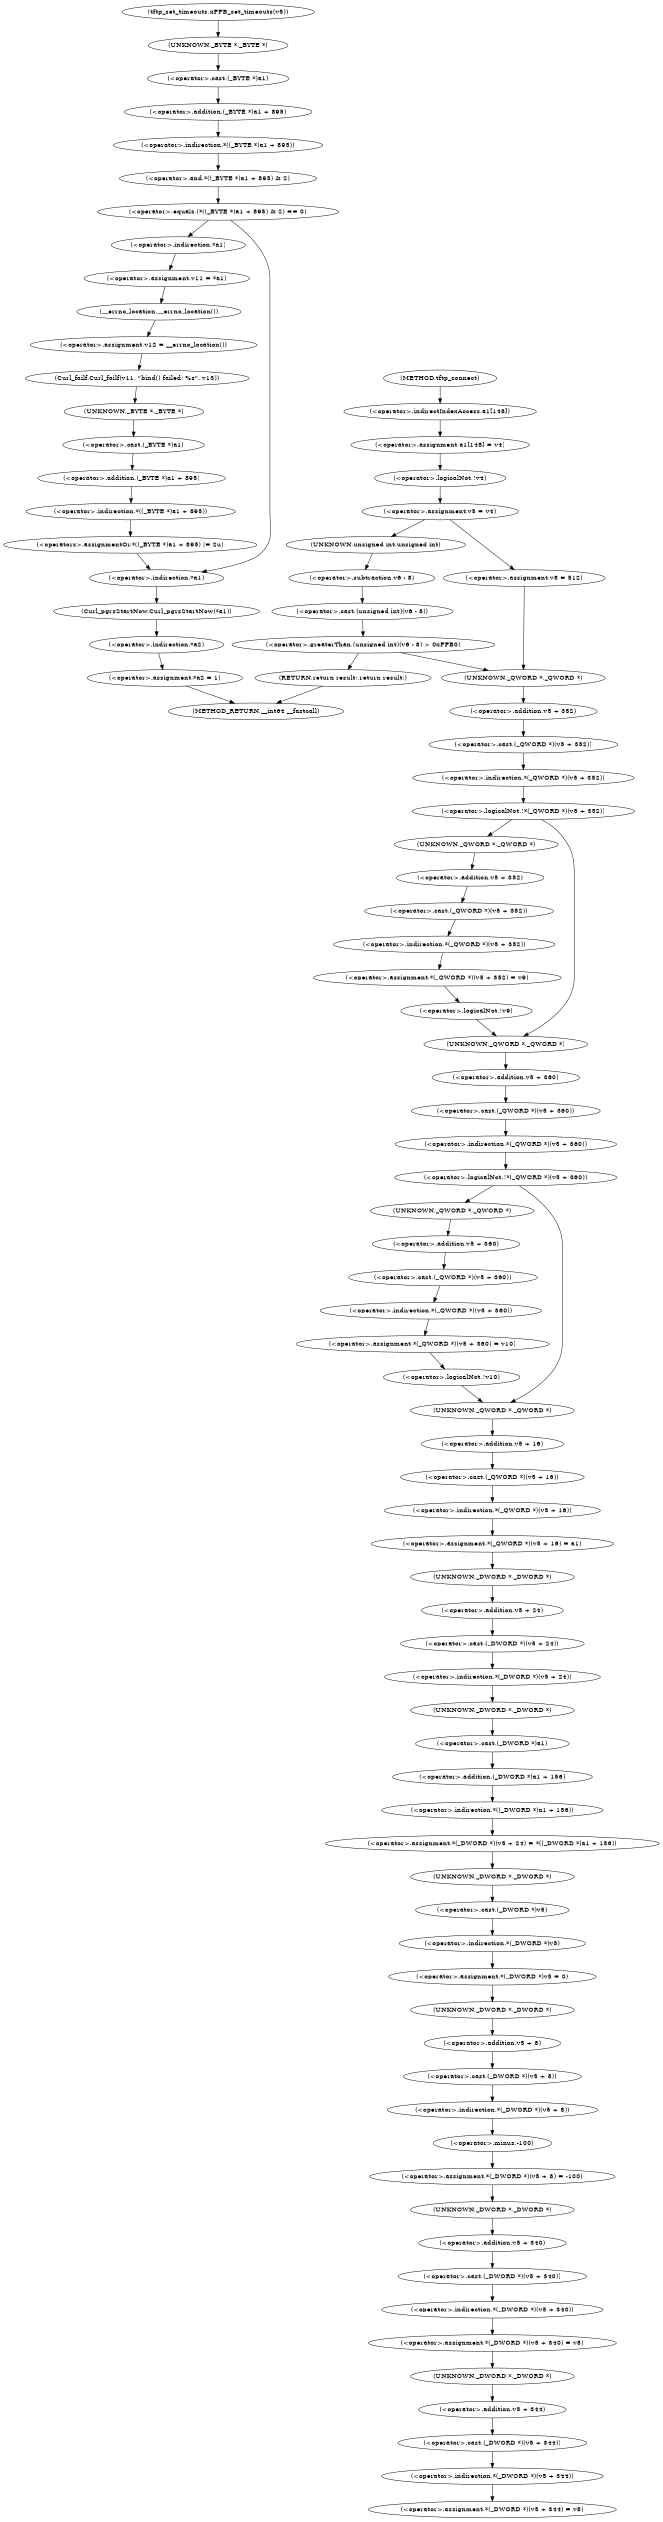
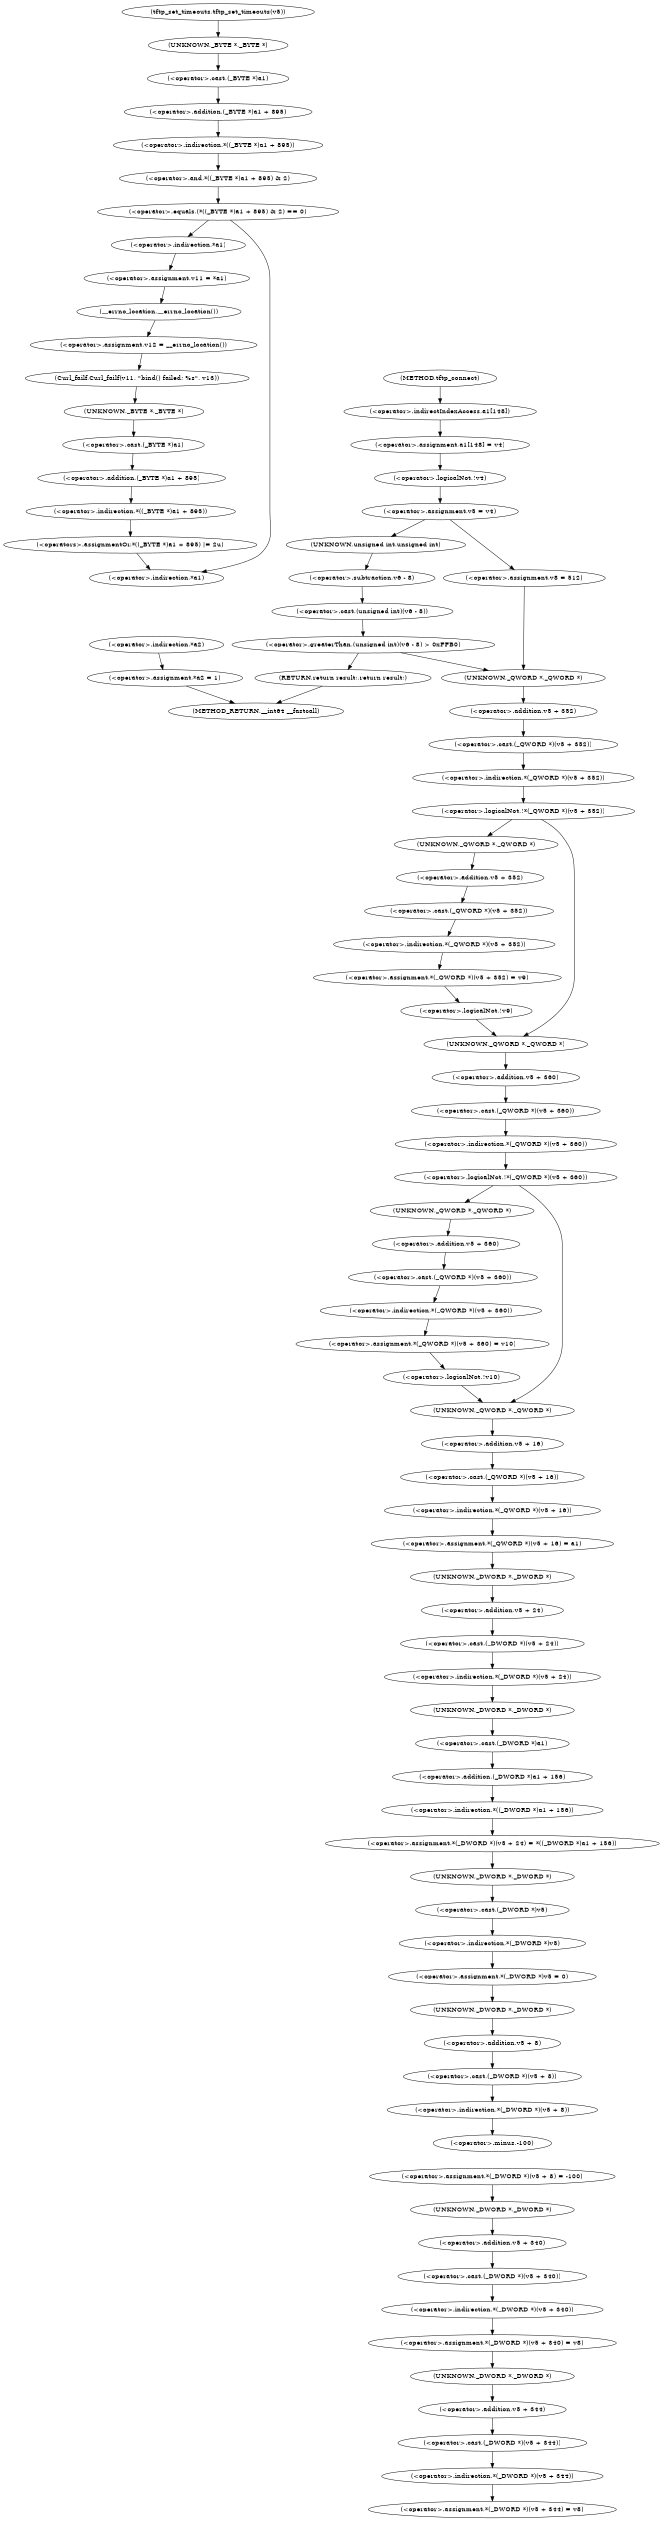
node "(tftp_set_timeouts,xFFB_set_timeouts(v5))": label "(tftp_set_timeouts,xFFB_set_timeouts(v5))" -> "(tftp_set_timeouts,tftp_set_timeouts(v5))"
node "(Curl_pgrsStartNow,Curl_pgrsStartNow(*a1))": removed
edge "(<operator>.minus,-100)" -> "(<operator>.assignment,*(_DWORD *)(v5 + 8) = -100)": removed
